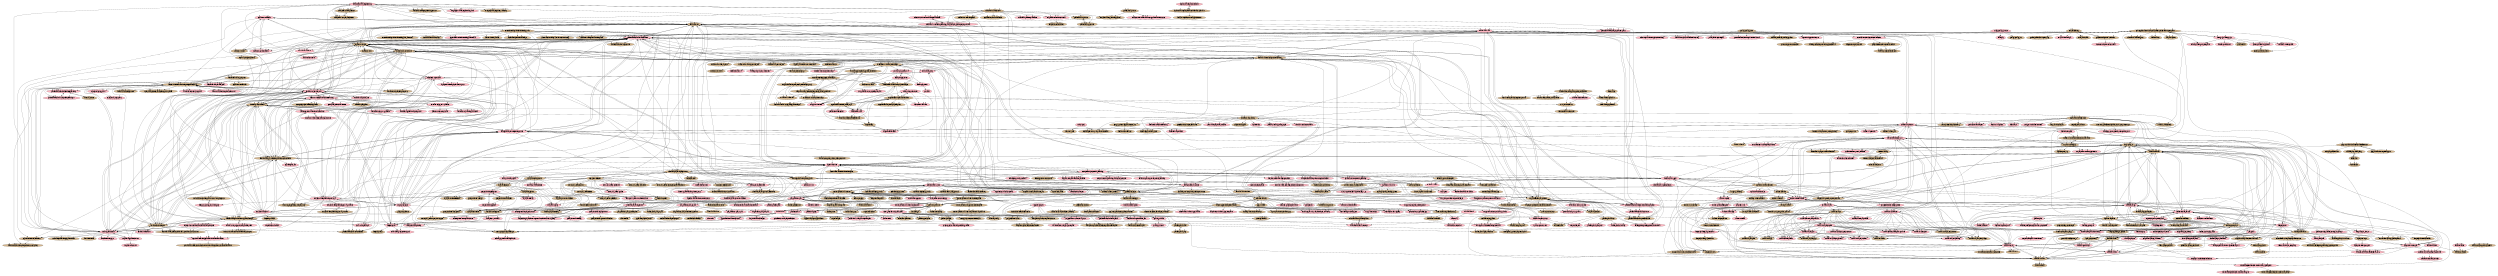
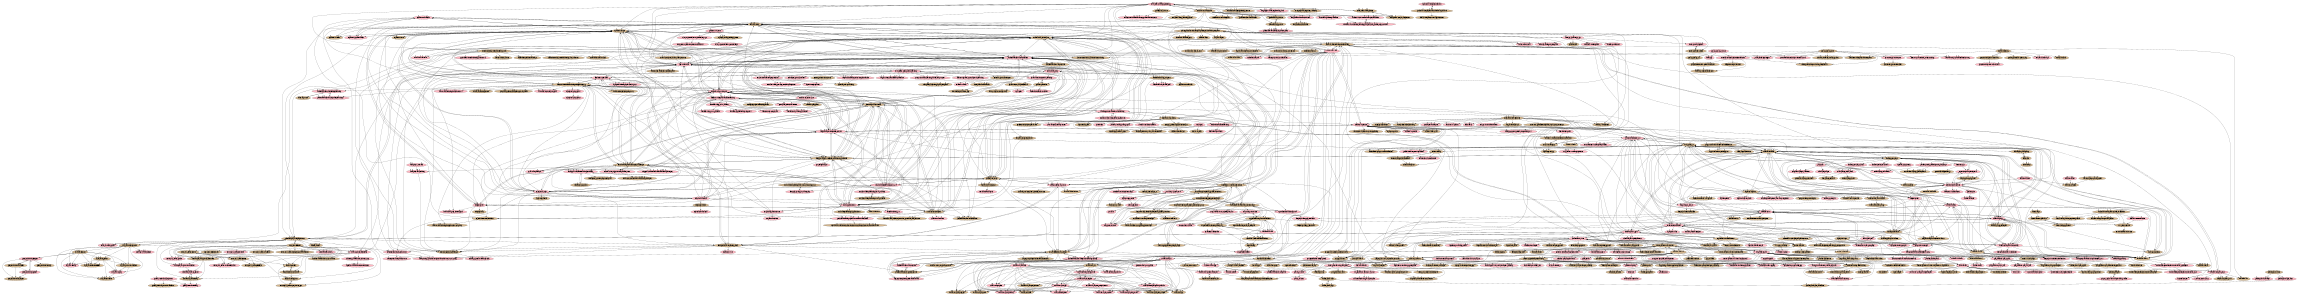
node "Amet13/bachelor-diploma": label "Amet13/bachelor-diploma" -> "Amet13/noski-diploma"
edge "bes-dev/mean_average_precision" -> "Dyakonov/MSUML": now "Hardware/DL" -> "Dyakonov/MSUML"
node "sberbank-ai-lab/AutoMLWhitebox": label "sberbank-ai-lab/AutoMLWhitebox" -> "vlarine-ai-lab/AutoMLWhitebox"
